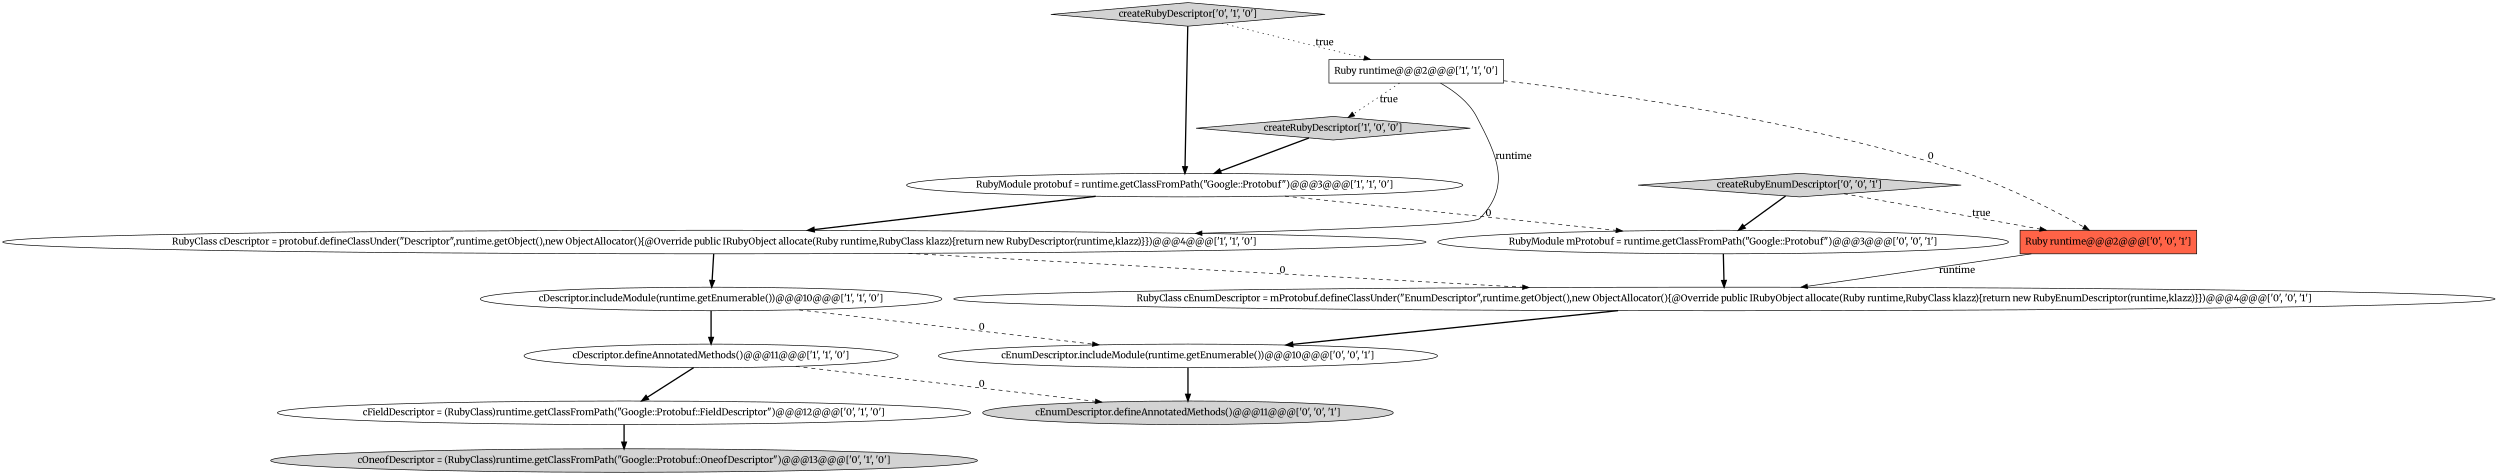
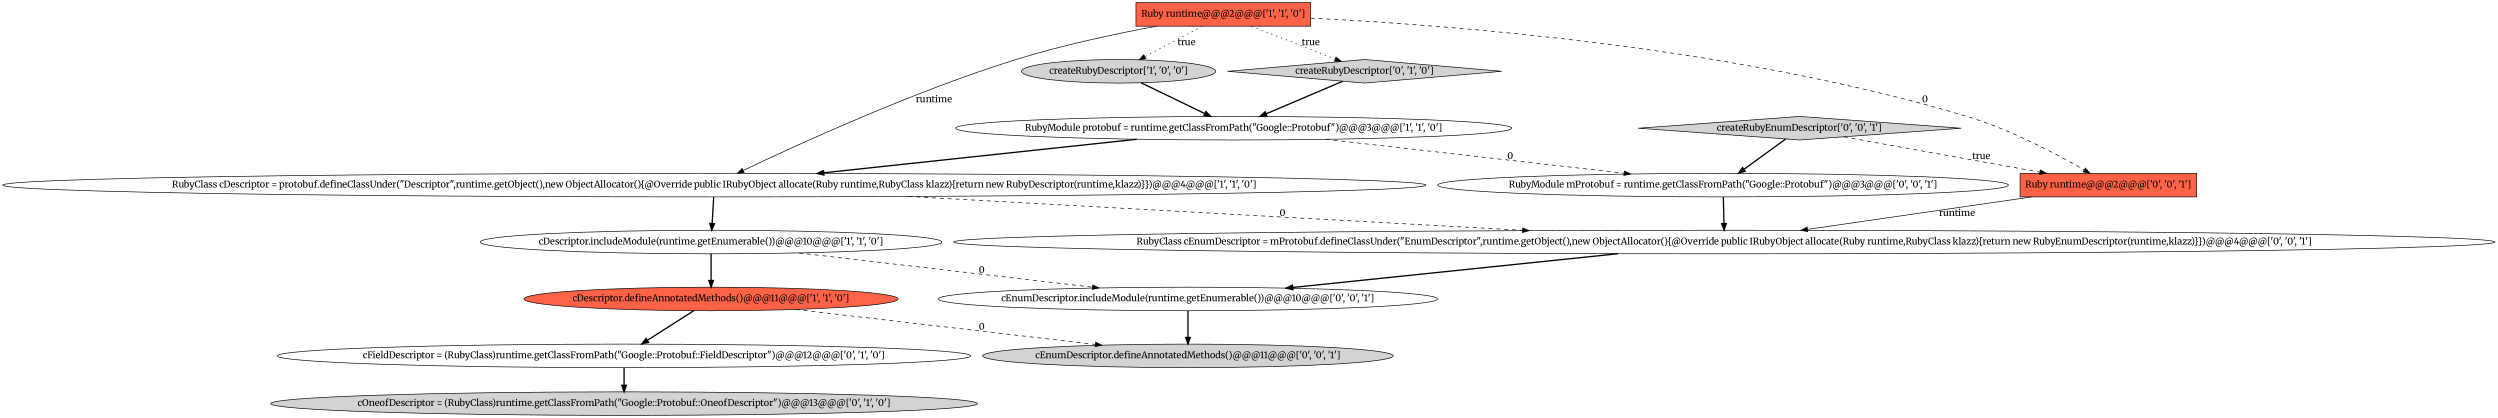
edge "createRubyDescriptor['0', '1', '0']" -> "Ruby runtime@@@2@@@['1', '1', '0']": reversed
node "Ruby runtime@@@2@@@['1', '1', '0']": fillcolor white -> tomato
node "createRubyDescriptor['1', '0', '0']": shape diamond -> ellipse
node "cDescriptor.defineAnnotatedMethods()@@@11@@@['1', '1', '0']": fillcolor white -> tomato
